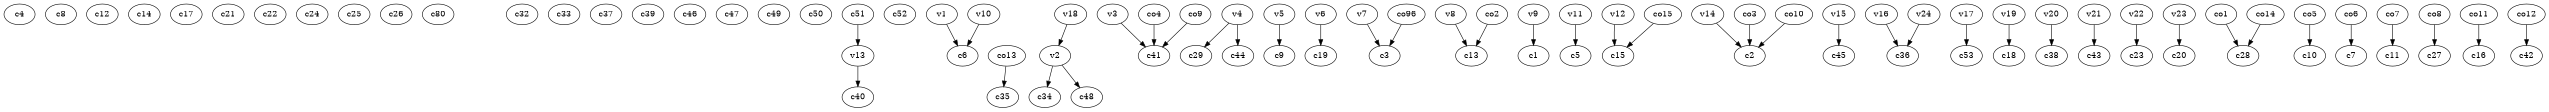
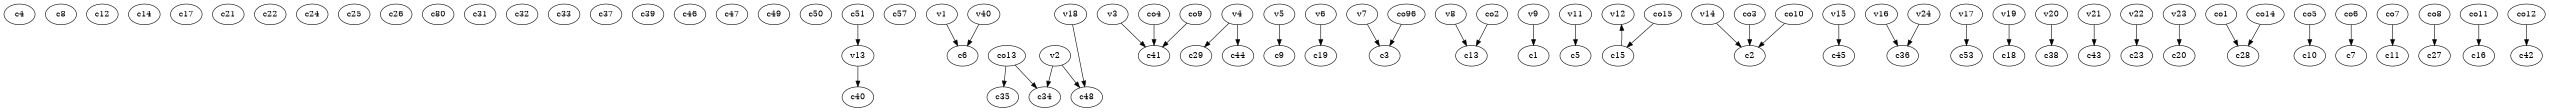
node "c31": added
node "c52": label "c52" -> "c57"
node "v10": label "v10" -> "v40"
edge "v18" -> "v2": now "v18" -> "c48"
edge "v12" -> "c15": reversed
edge "co13" -> "c34": added
